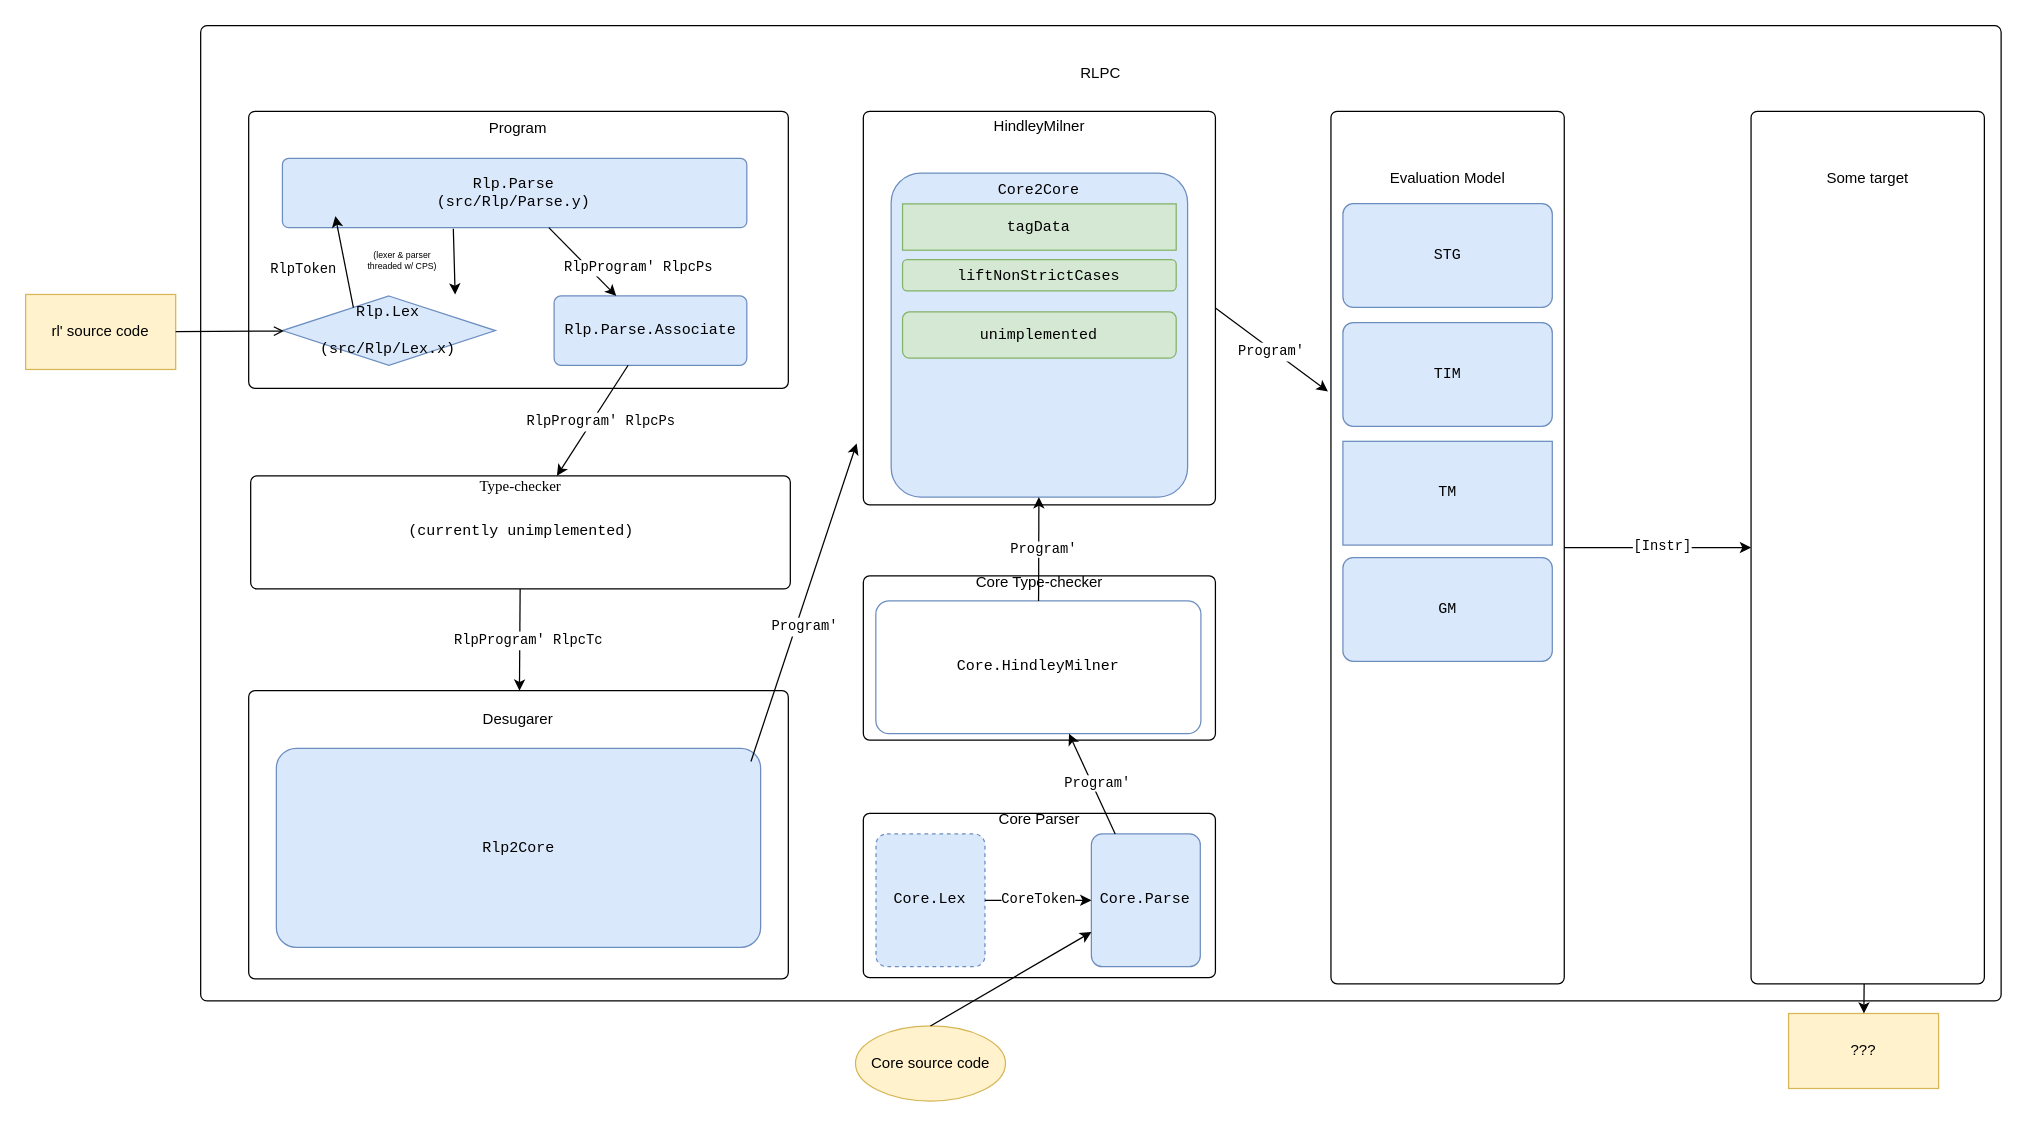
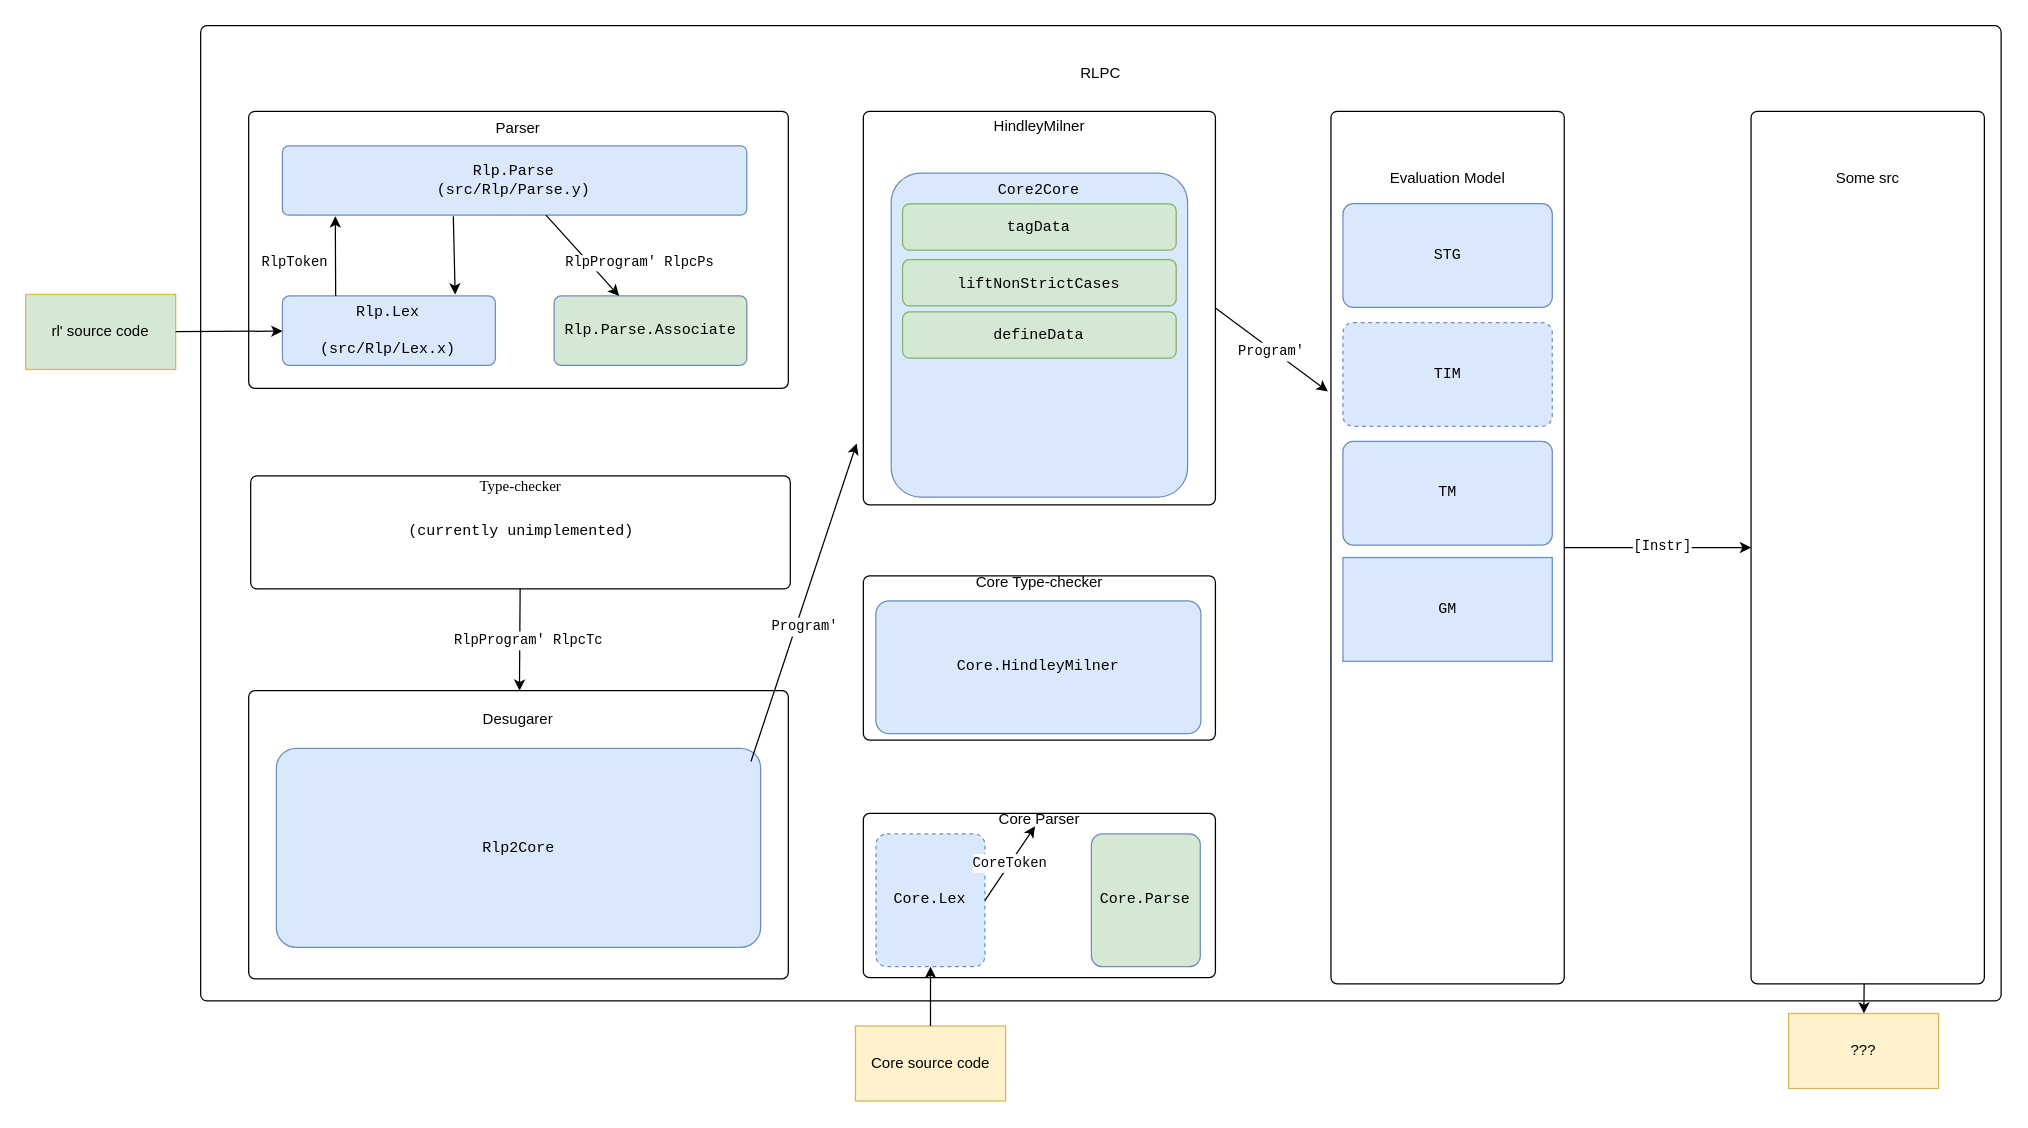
node "Program": label "Program" -> "Parser"
node "Some target": label "Some target" -> "Some src"
node "Rlp.Parse (src/Rlp/Parse.y)": moved (514, 193) -> (514, 180)
node "tagData": shape rectangle -> rounded rectangle
node "(lexer & parser threaded w/ CPS)": removed
node "liftNonStrictCases": size 274x31 -> 274x46
node "Rlp.Lex (src/Rlp/Lex.x)": shape diamond -> rounded rectangle
node "Rlp.Parse.Associate": fillcolor #dae8fc -> #d5e8d4
edge "rl' source code" -> "Rlp.Lex (src/Rlp/Lex.x)": arrowhead open -> classic
node "rl' source code": fillcolor #fff2cc -> #d5e8d4
node "unimplemented": label "unimplemented" -> "defineData"
node "TIM": style solid -> dashed
edge "Rlp.Parse.Associate" -> "(currently unimplemented)": removed, label "RlpProgram' RlpcPs"
node "TM": shape rectangle -> rounded rectangle
edge "Core.HindleyMilner" -> "Core2Core": removed, label "Program'"
node "GM": shape rounded rectangle -> rectangle
node "Core.HindleyMilner": fillcolor #ffffff -> #dae8fc
edge "Core.Parse" -> "Core.HindleyMilner": removed, label "Program'"
edge "Core.Lex" -> "Core.Parse": now "Core.Lex" -> "Core Parser"
node "Core.Parse": fillcolor #dae8fc -> #d5e8d4
edge "Core source code" -> "Core.Parse": now "Core source code" -> "Core.Lex"
node "Core source code": shape ellipse -> rectangle
